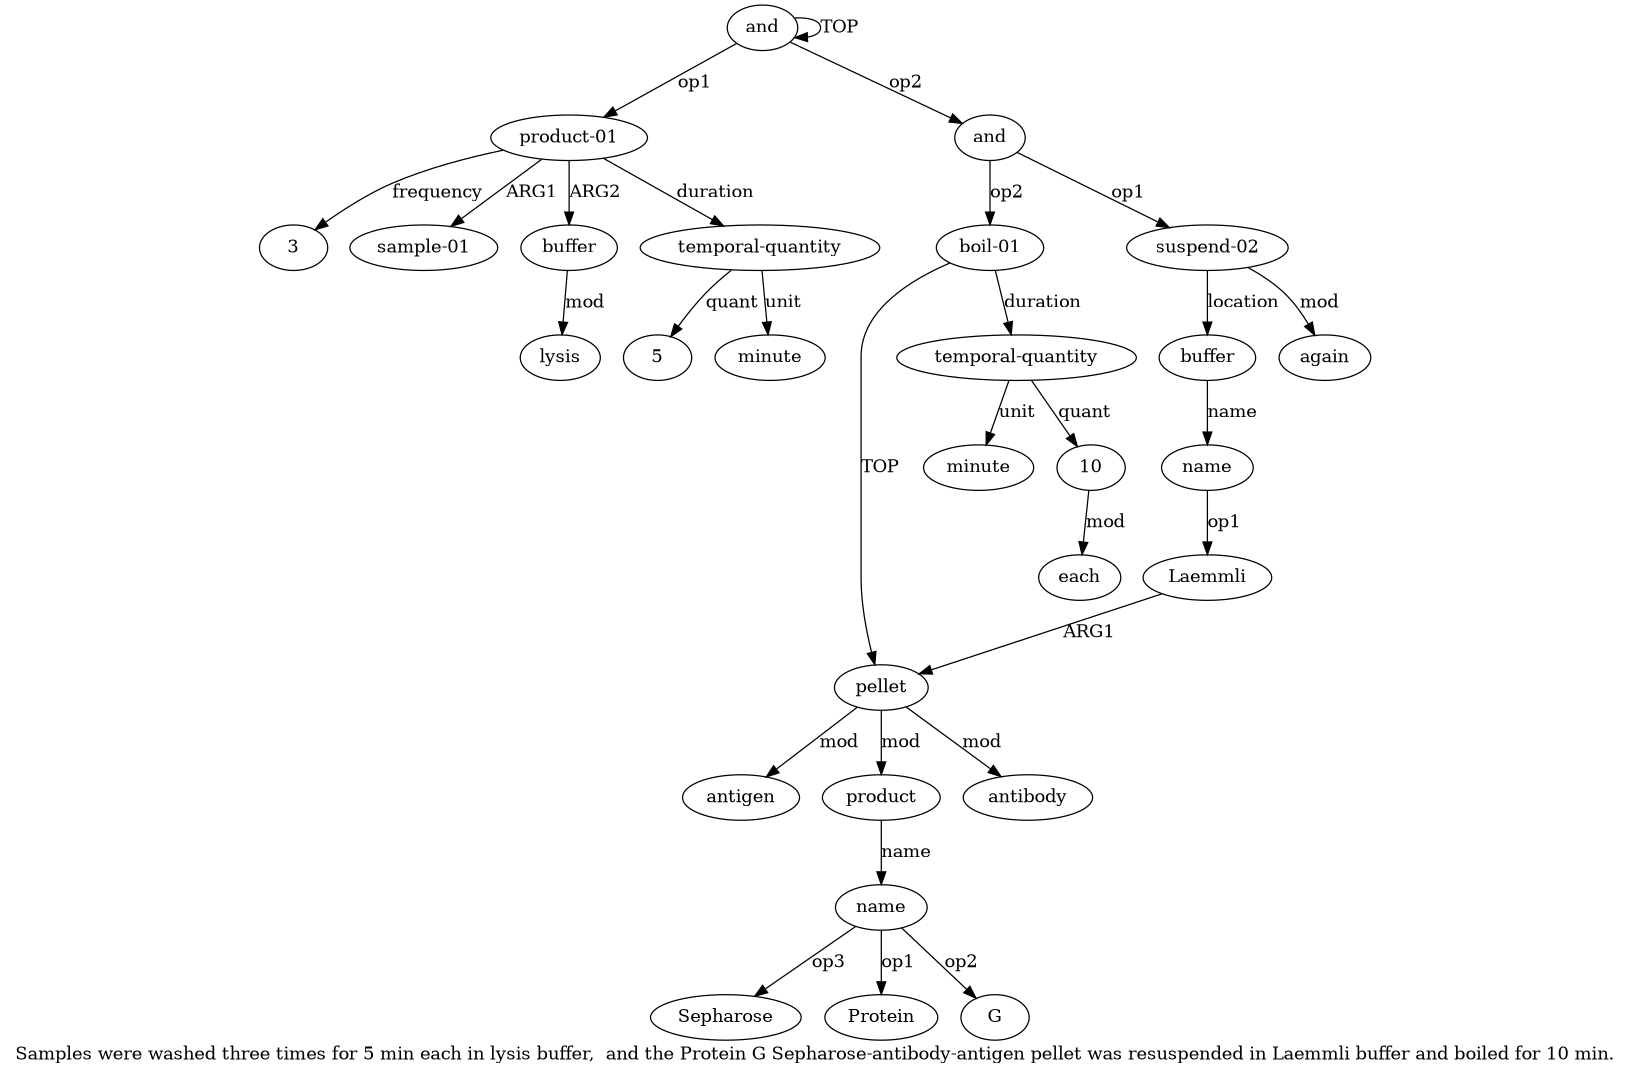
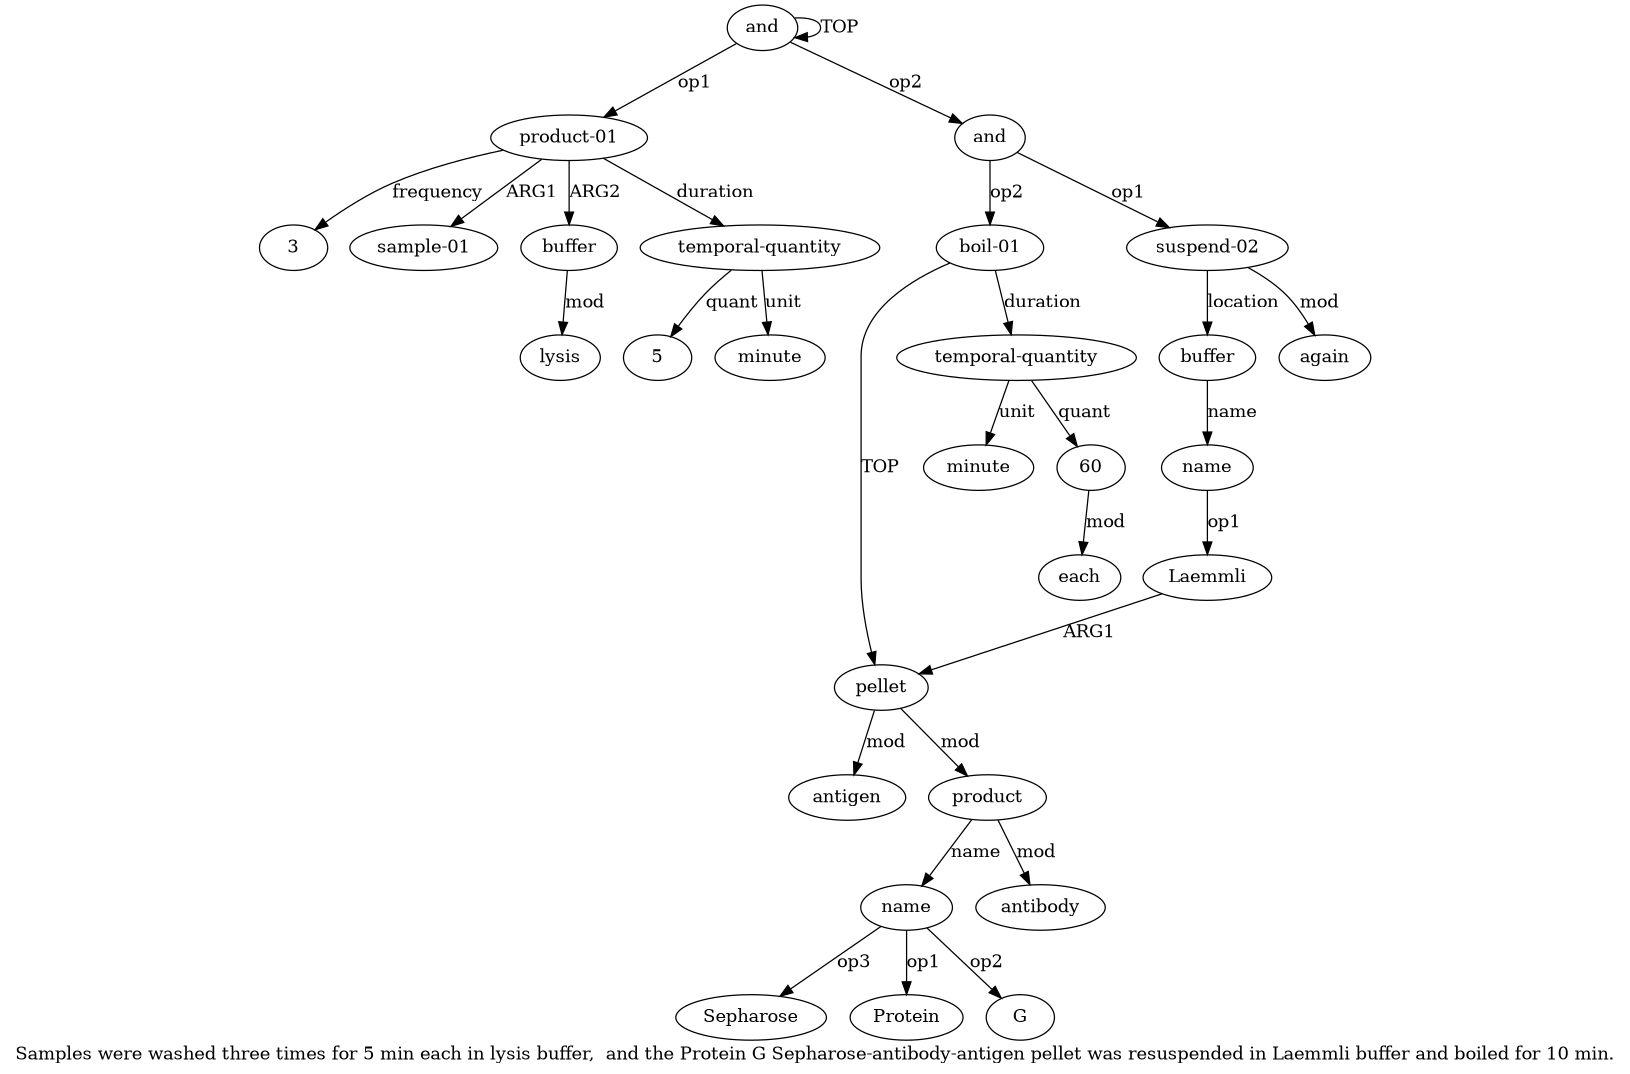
node "10": label "10" -> "60"
edge "pellet" -> "antibody": now "product" -> "antibody"
